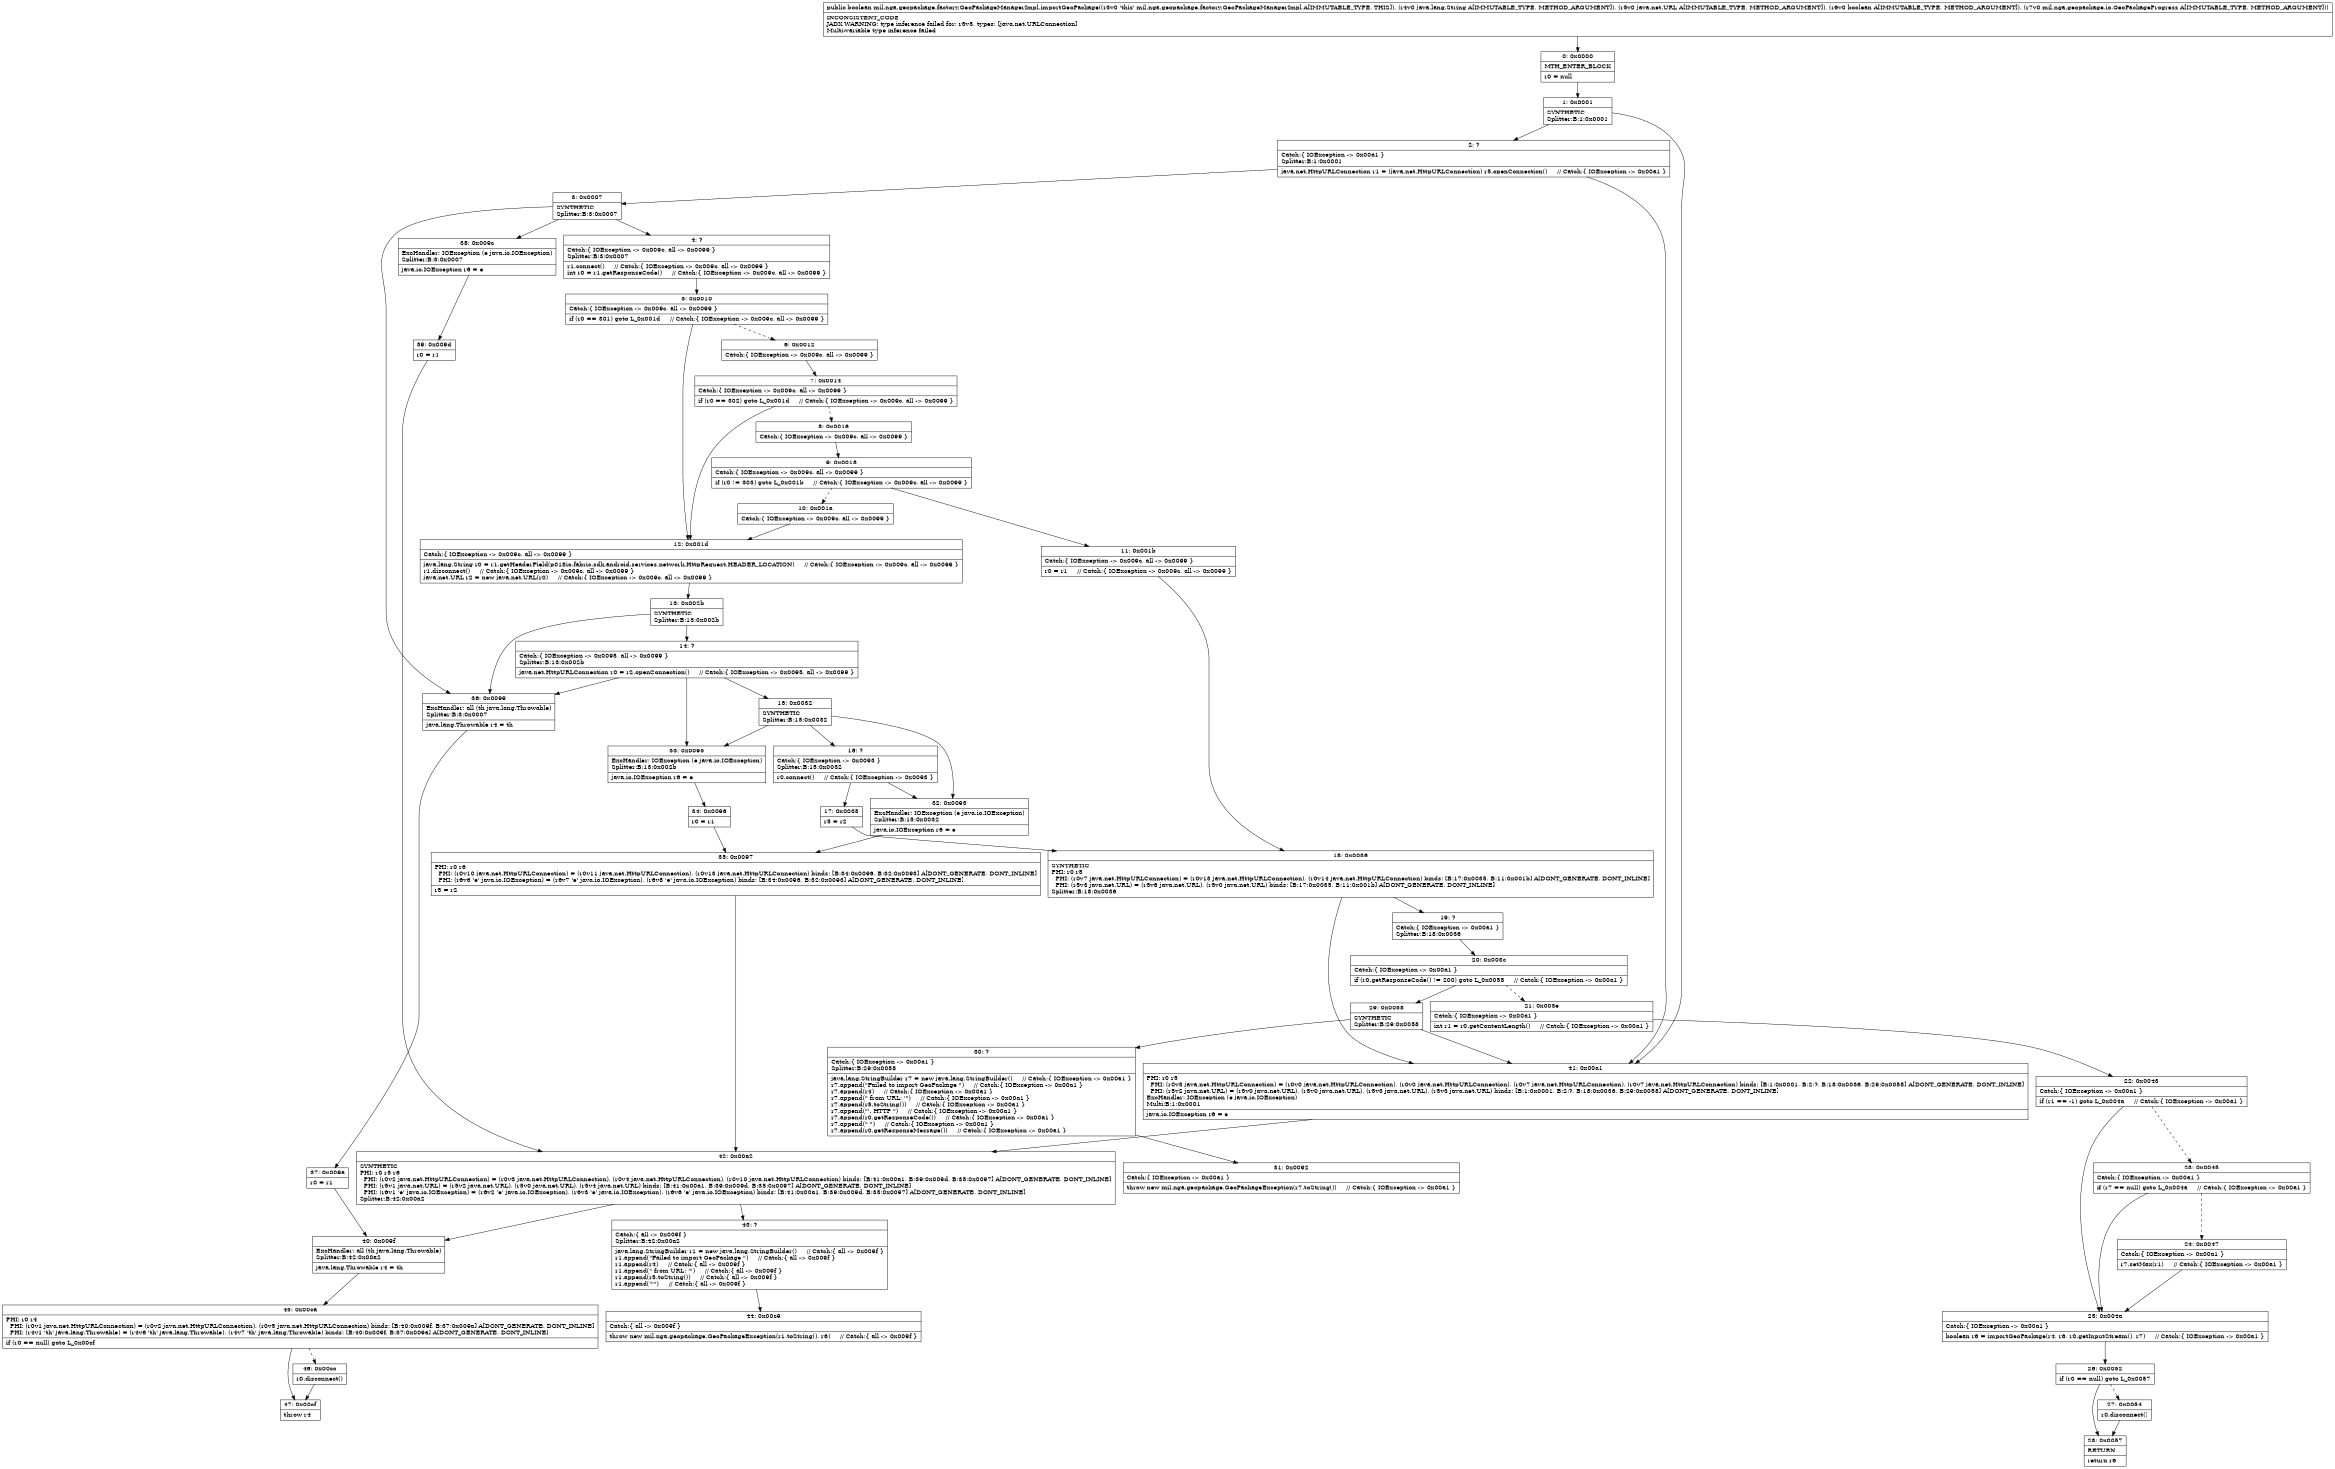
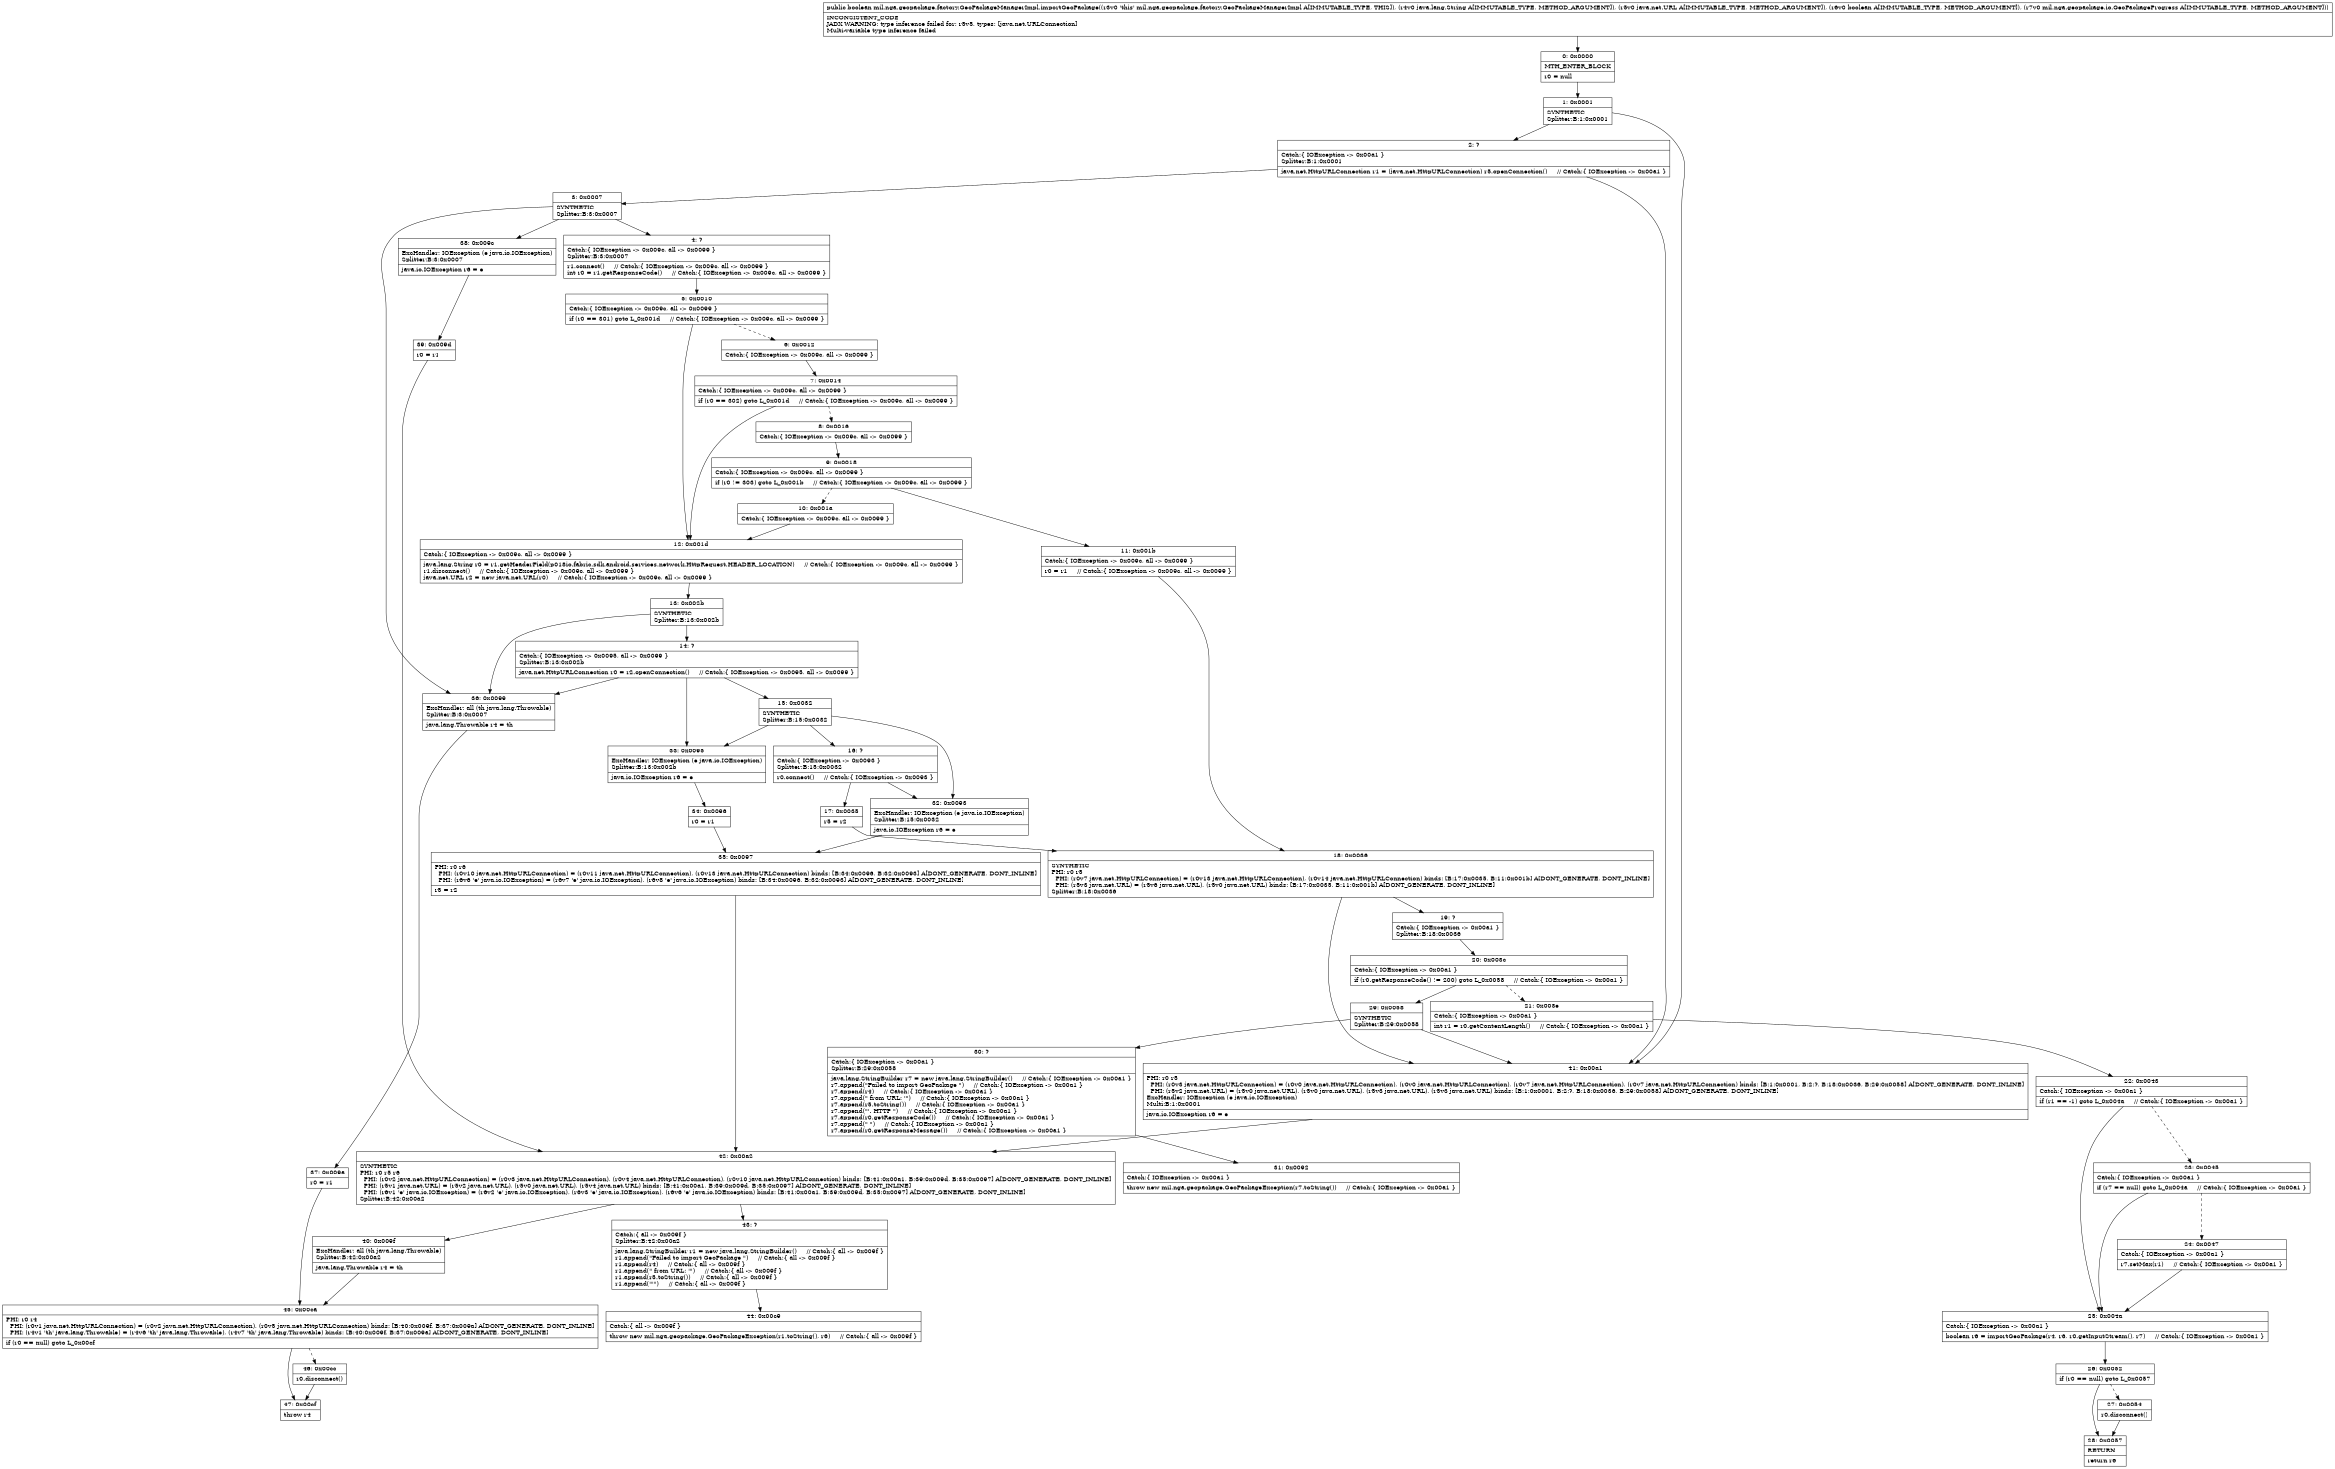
edge "37: 0x009a" -> "40: 0x009f": now "37: 0x009a" -> "45: 0x00ca"
